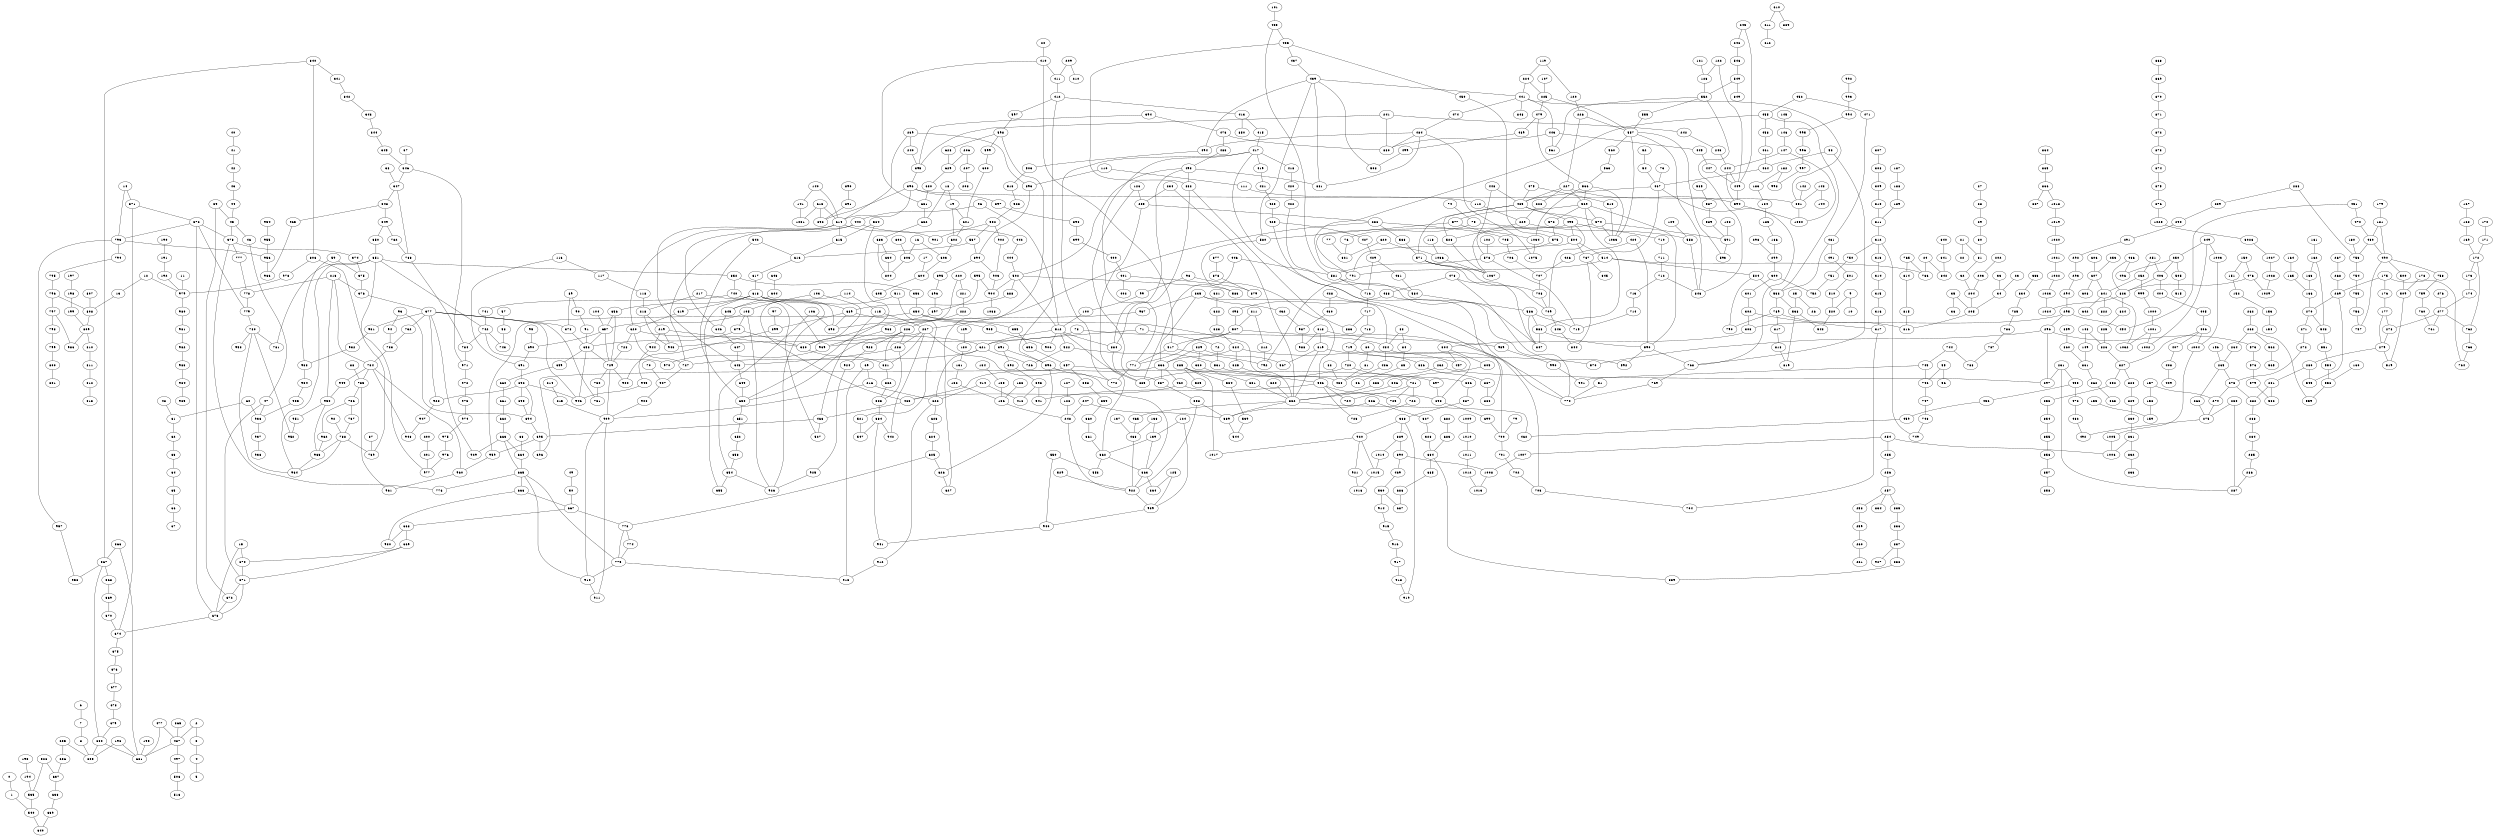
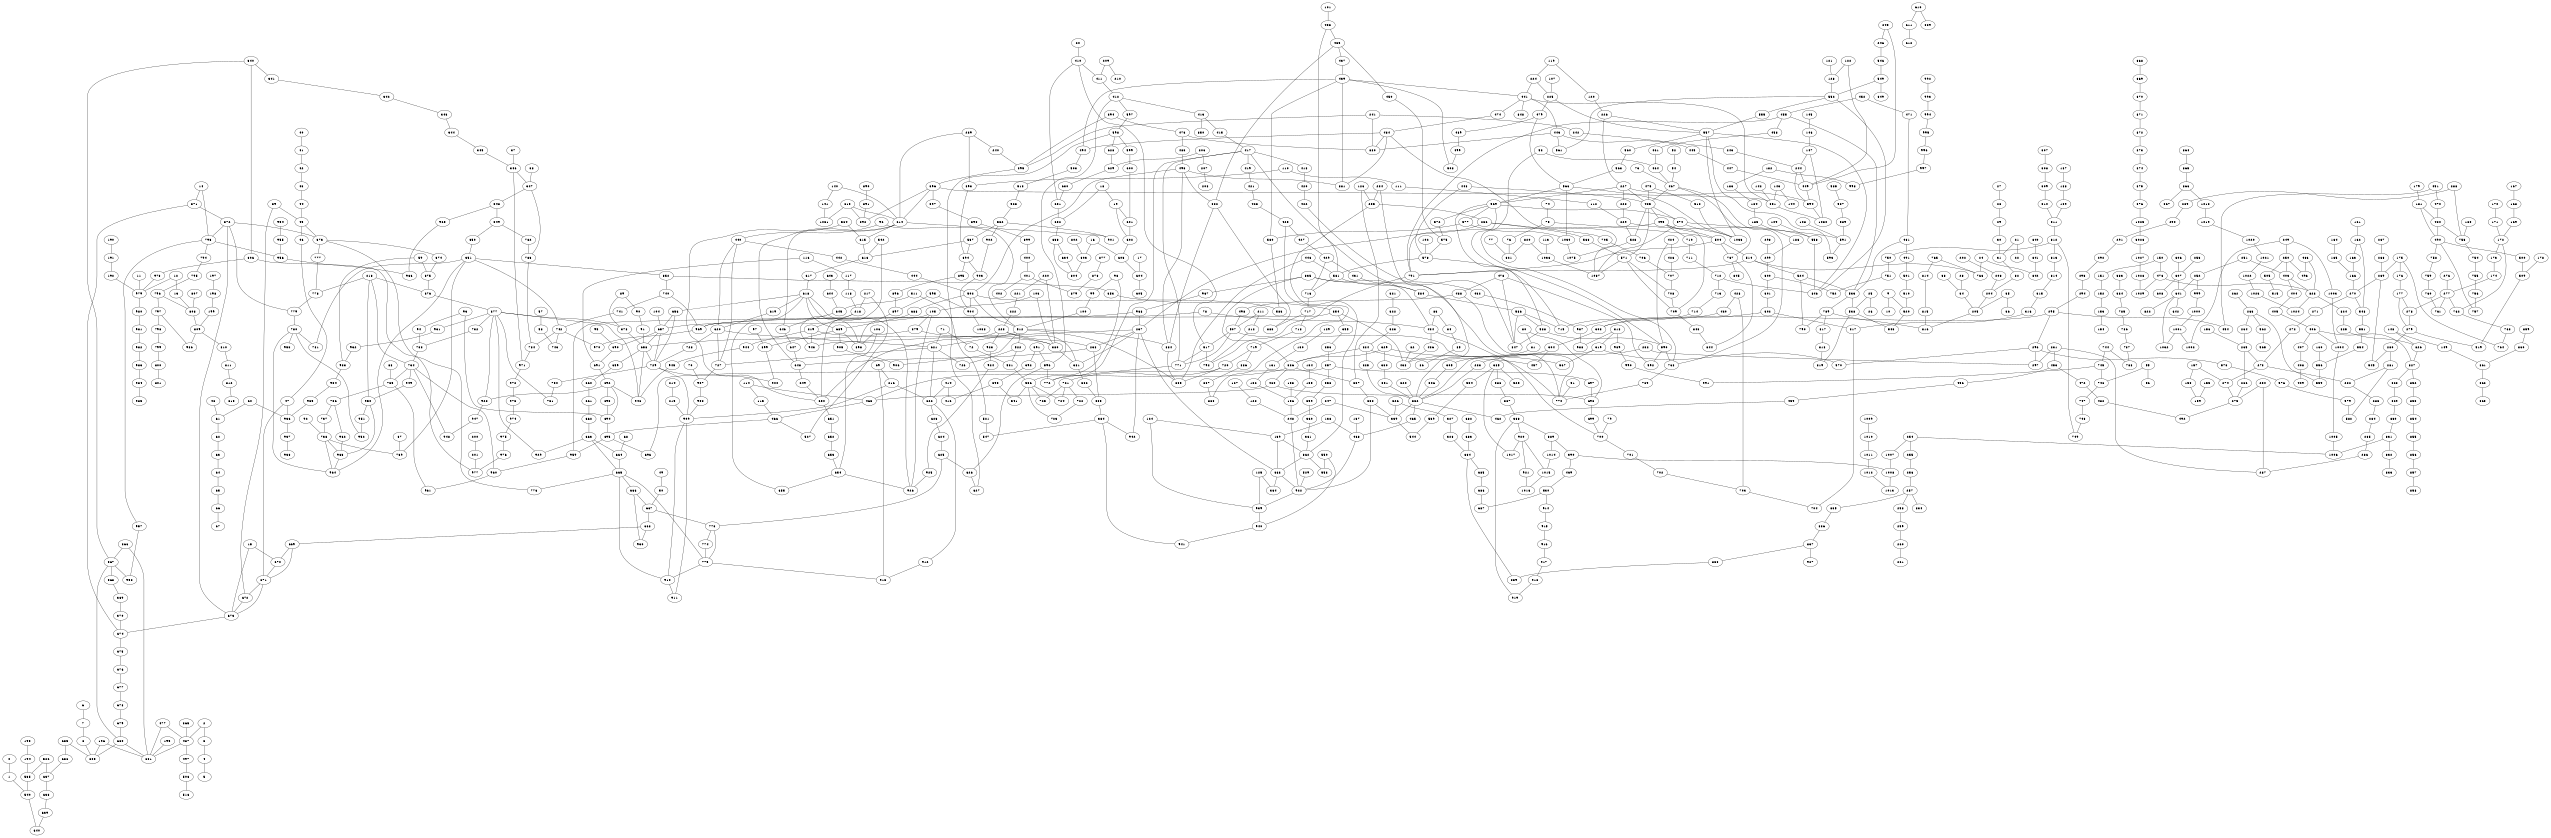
edge "115" -- "237": now "968" -- "237"
